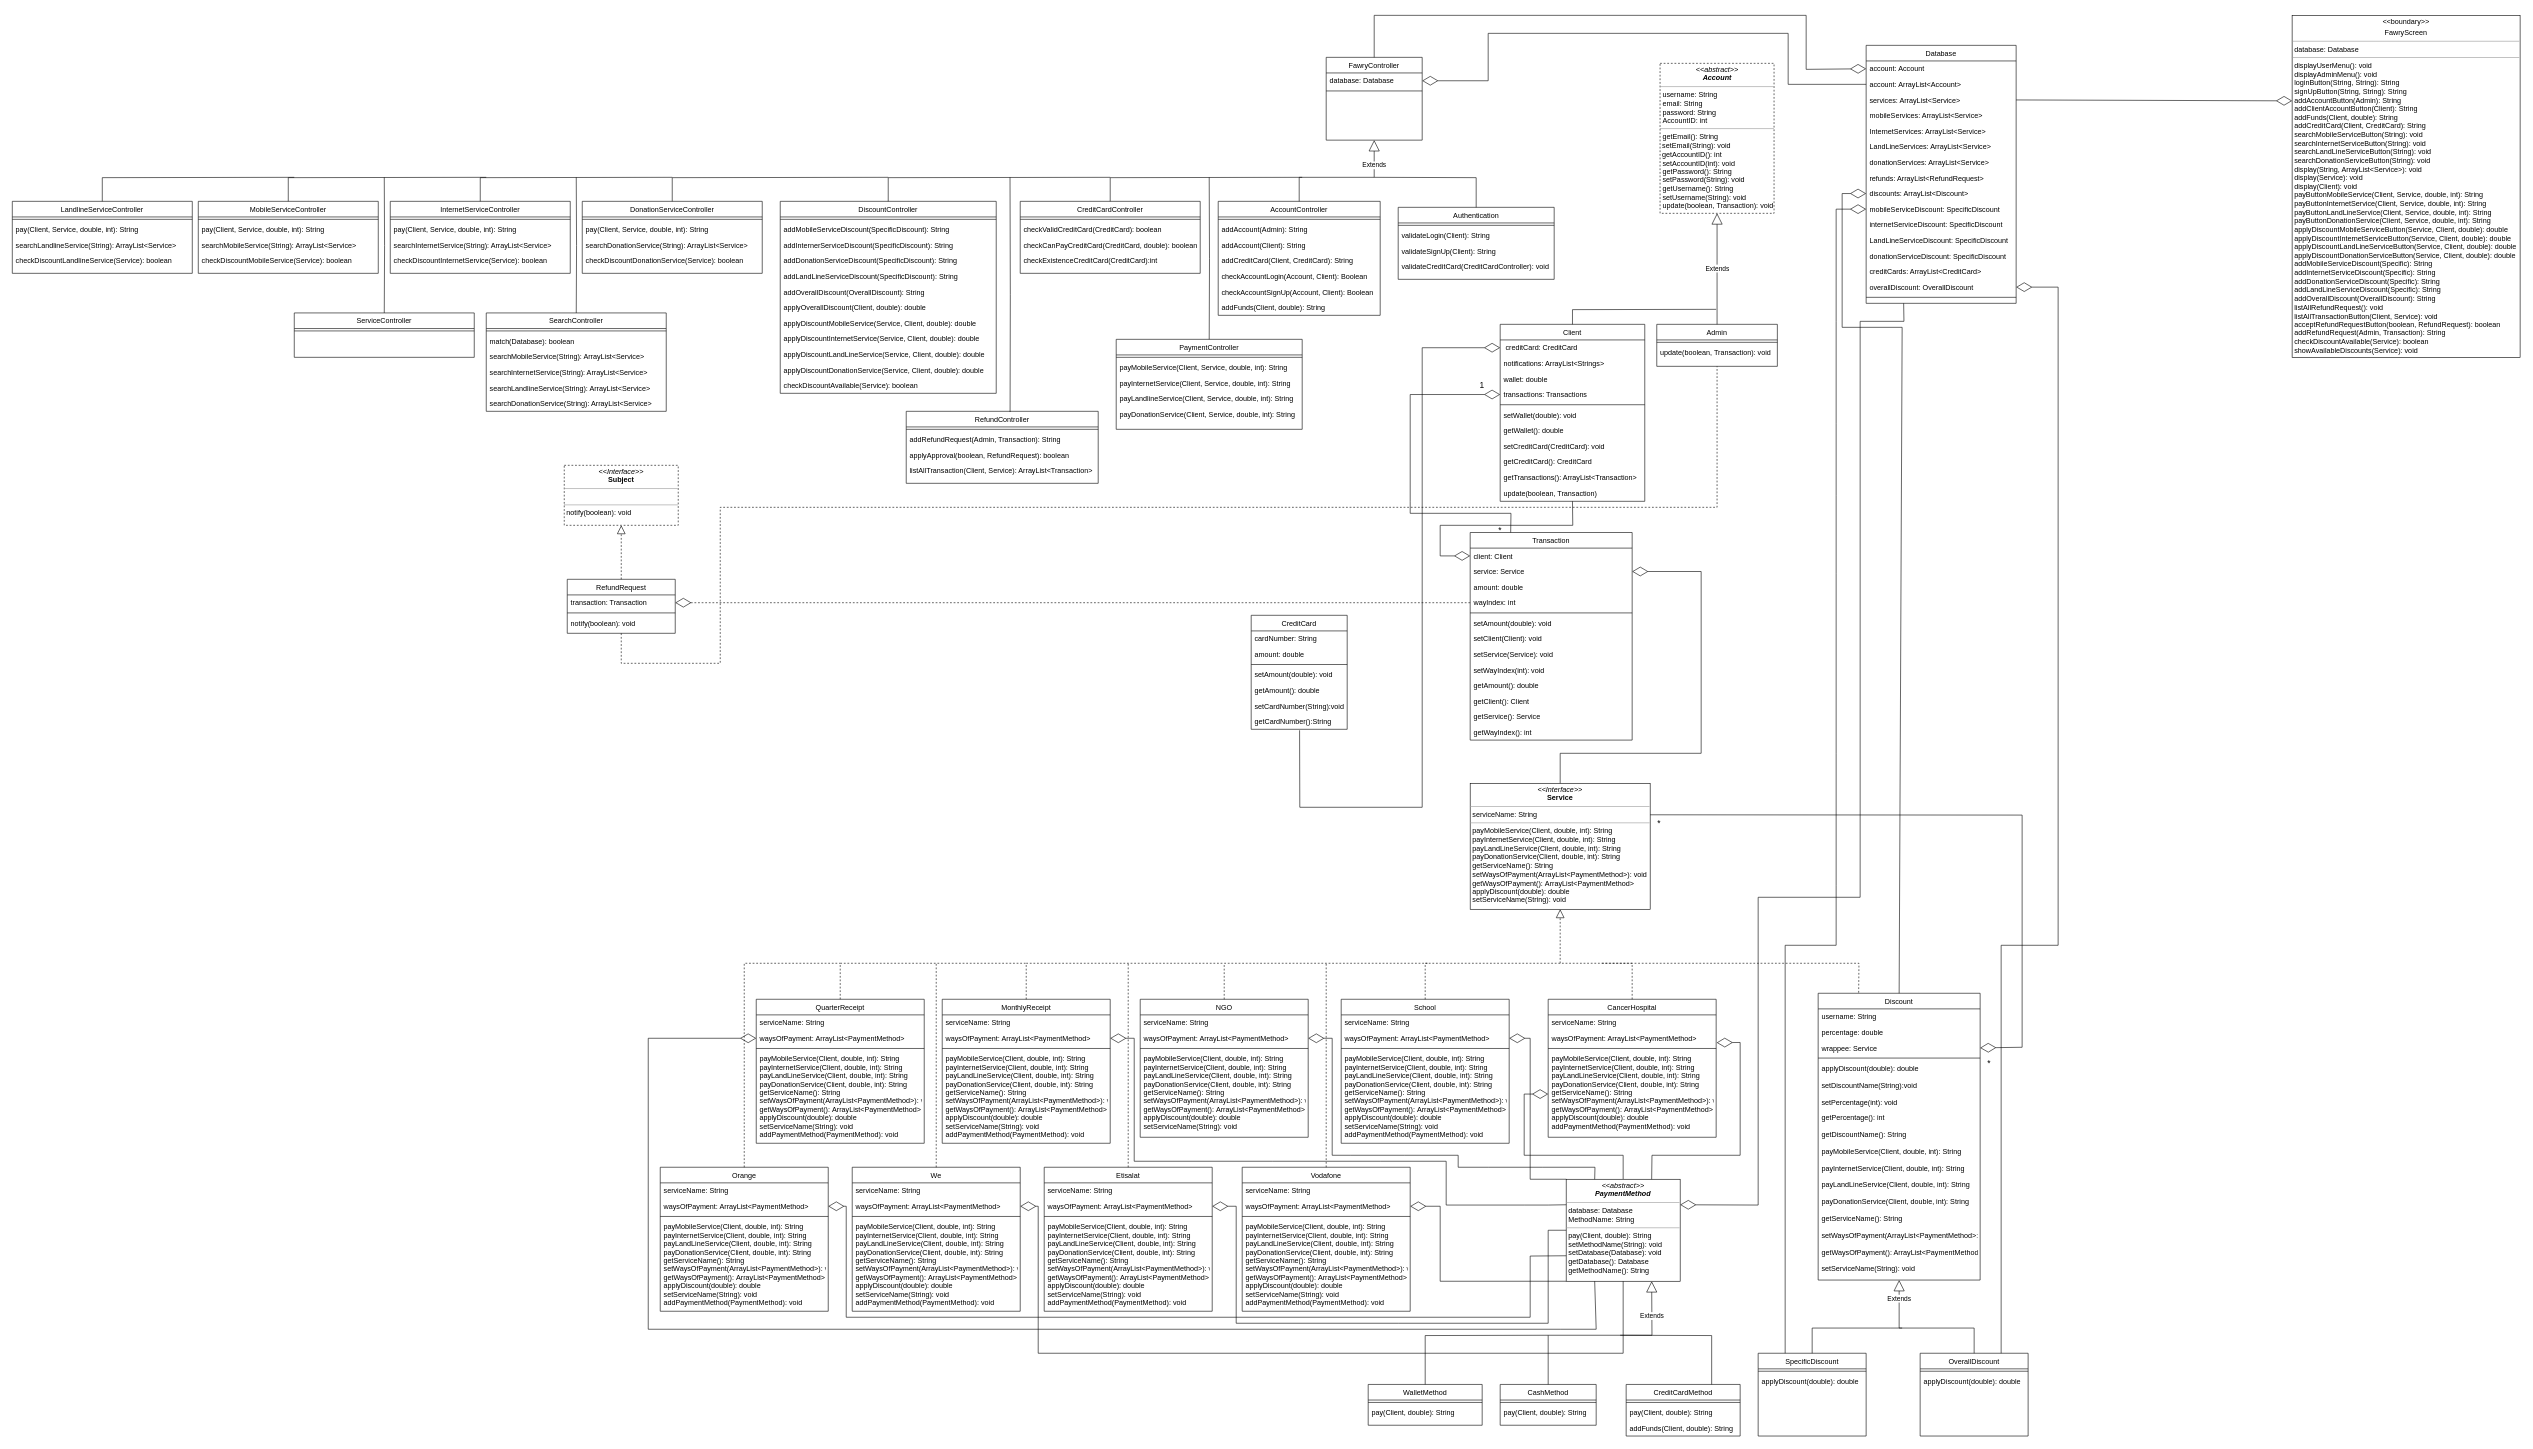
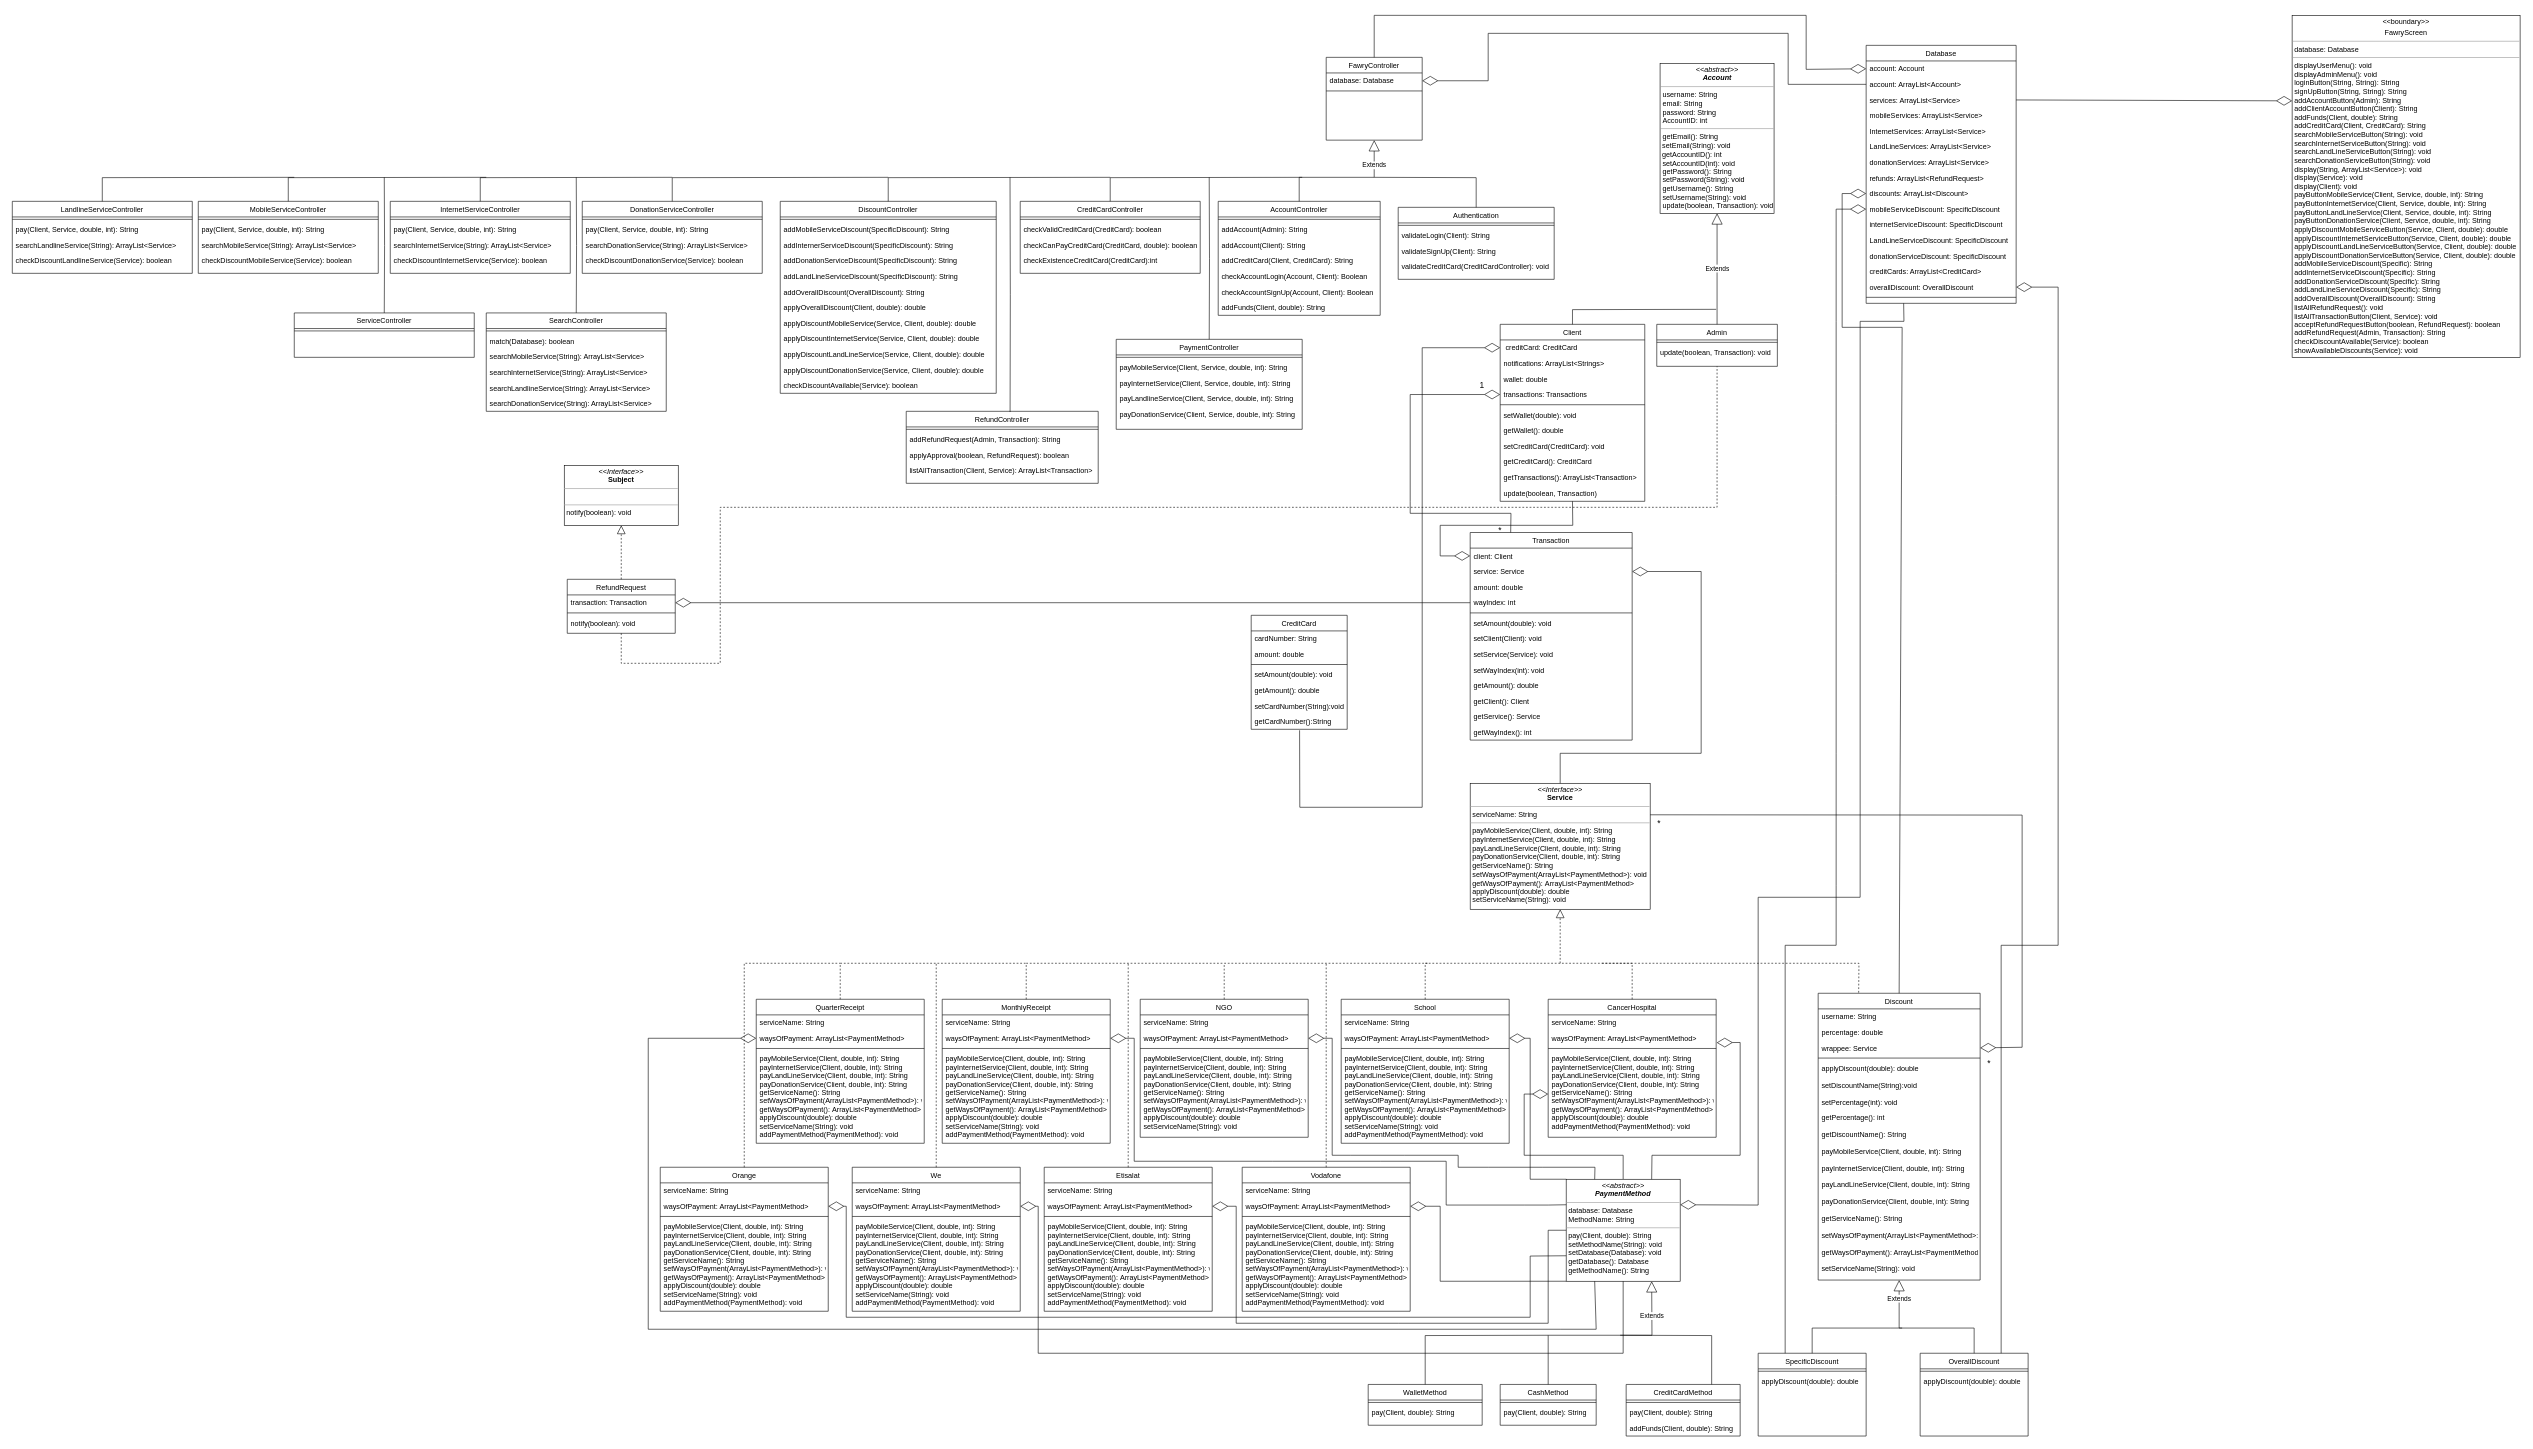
node "<<abstract>> Account username: String email: String password: String AccountID: int getEmail(): String setEmail(String): void getAccountID(): intsetAccountID(int): void getPassword(): String setPassword(String): void getUsername(): String setUsername(String): void update(boolean, Transaction): void": style dashed -> solid
node "<<Interface>> Subject notify(boolean): void": style dashed -> solid
edge "wayIndex: int" -> "transaction: Transaction": style dashed -> solid
